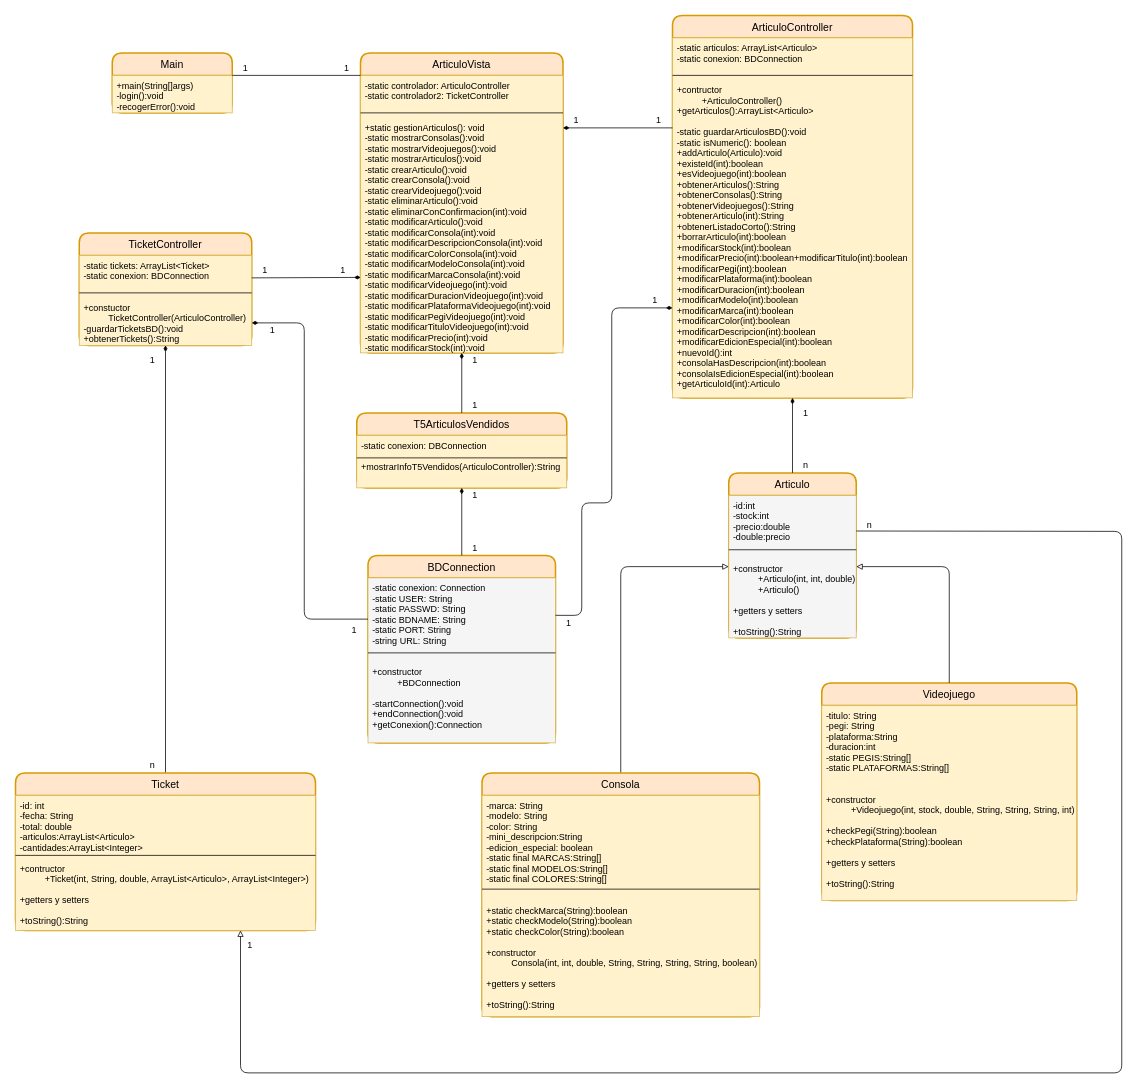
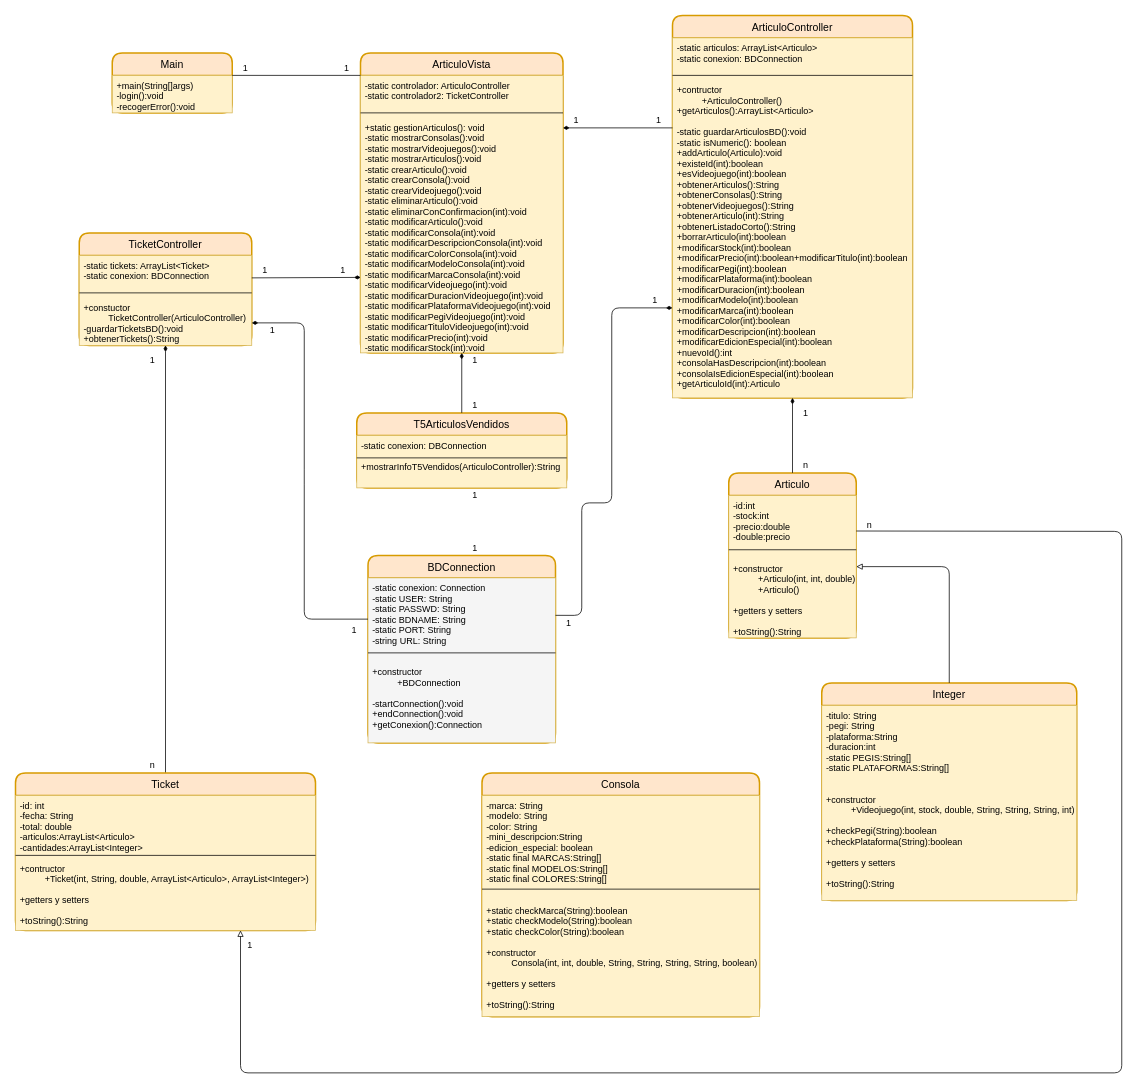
edge "BDConnection" -> "-static conexion: DBConnection +mostrarInfoT5Vendidos(ArticuloController):String": removed
node "-id:int -stock:int -precio:double -double:precio +constructor +Articulo(int, int, double) +Articulo() +getters y setters +toString():String": fillcolor #f5f5f5 -> #fff2cc
edge "Consola" -> "-id:int -stock:int -precio:double -double:precio +constructor +Articulo(int, int, double) +Articulo() +getters y setters +toString():String": removed
node "Videojuego": label "Videojuego" -> "Integer"
